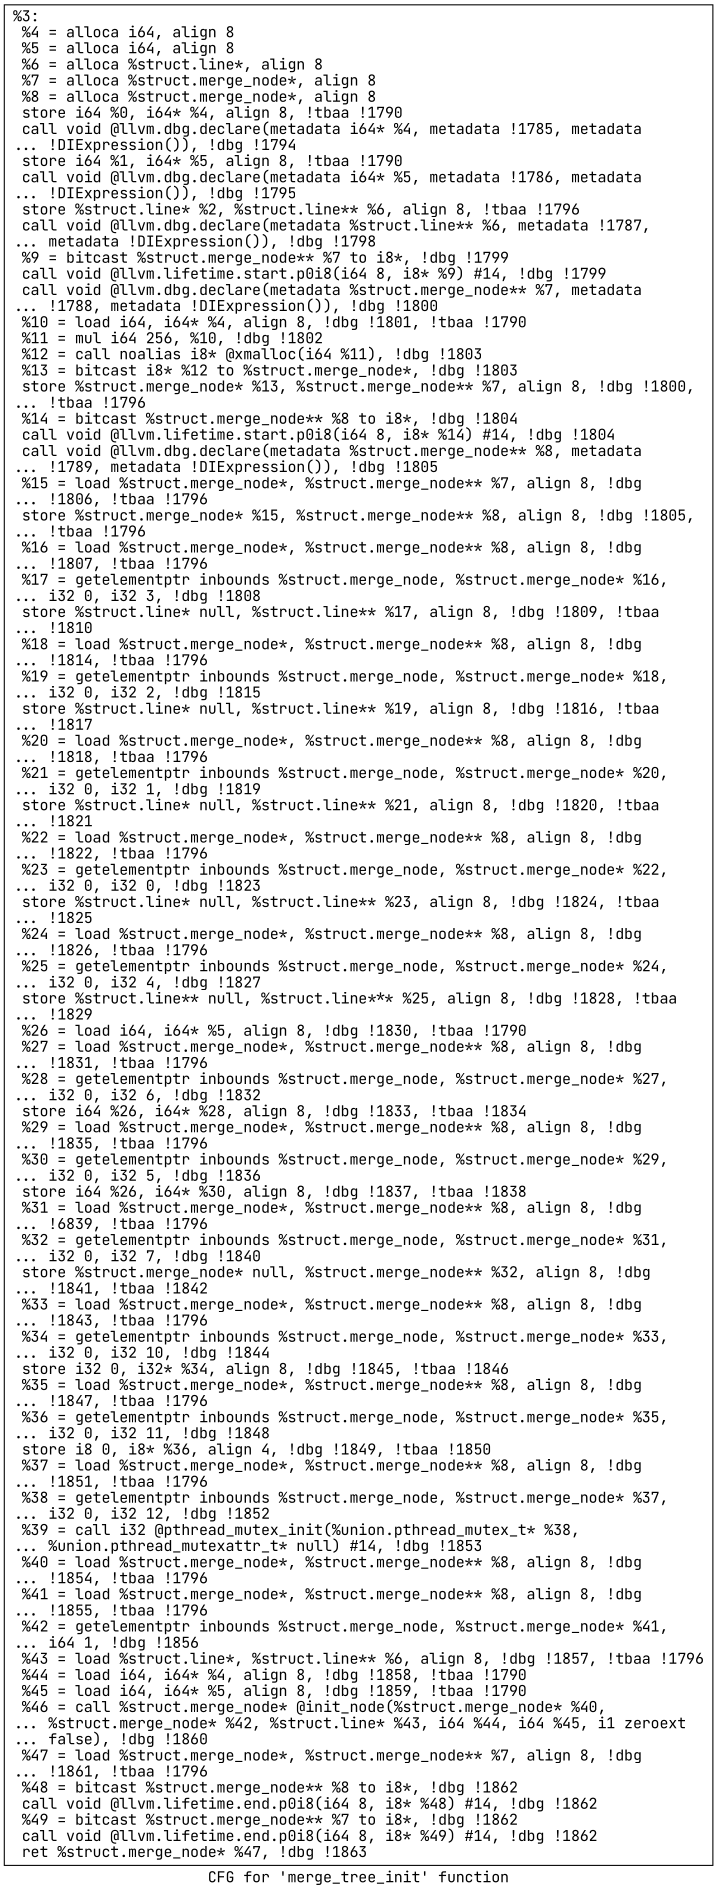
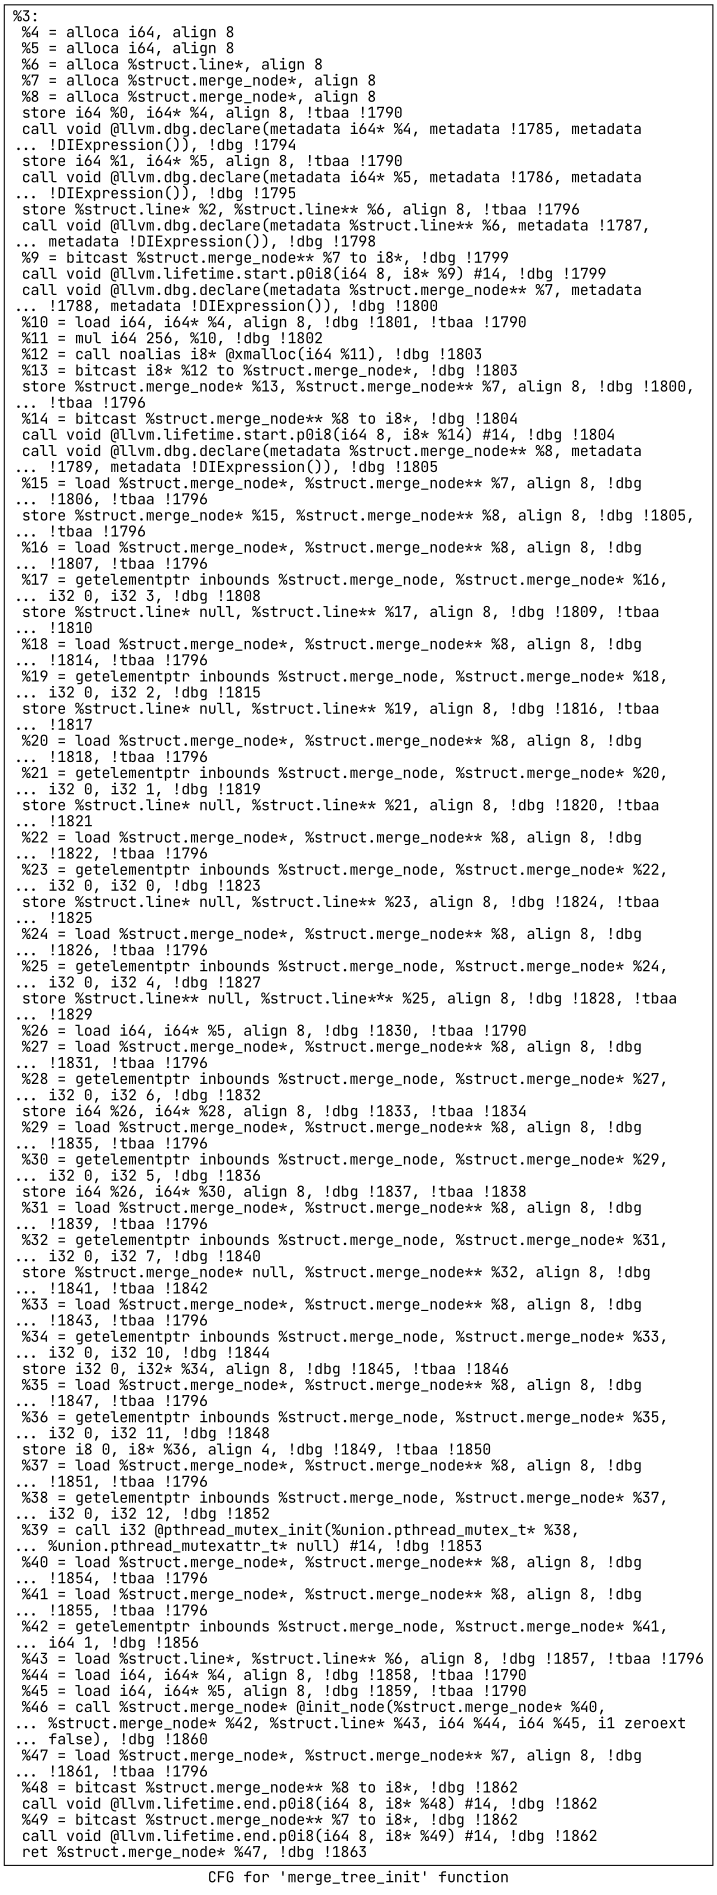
node "%3:": text "... !6839, !tbaa !1796" -> "... !1839, !tbaa !1796"
